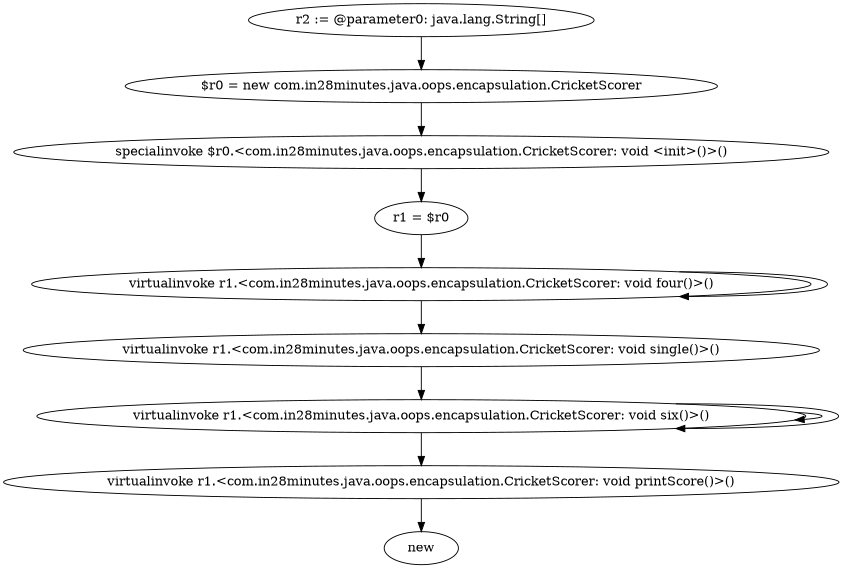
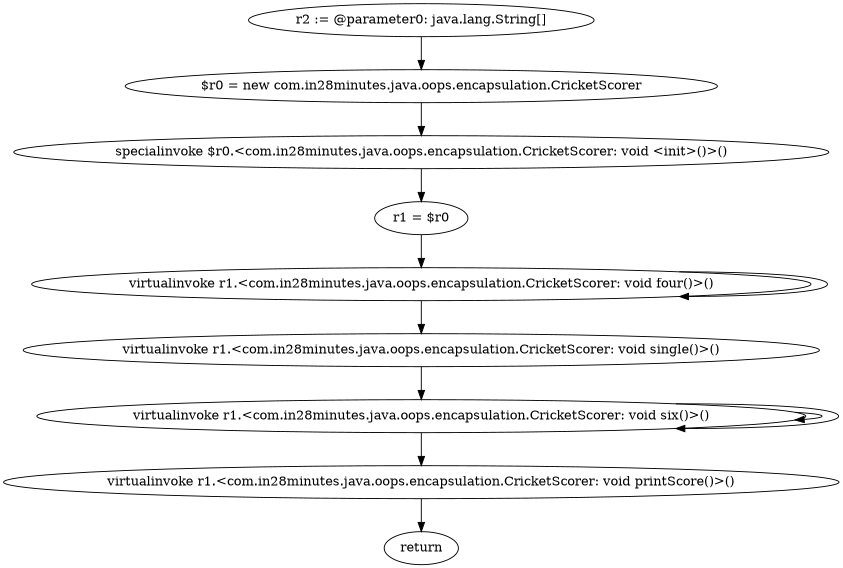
node "new": label "new" -> "return"
